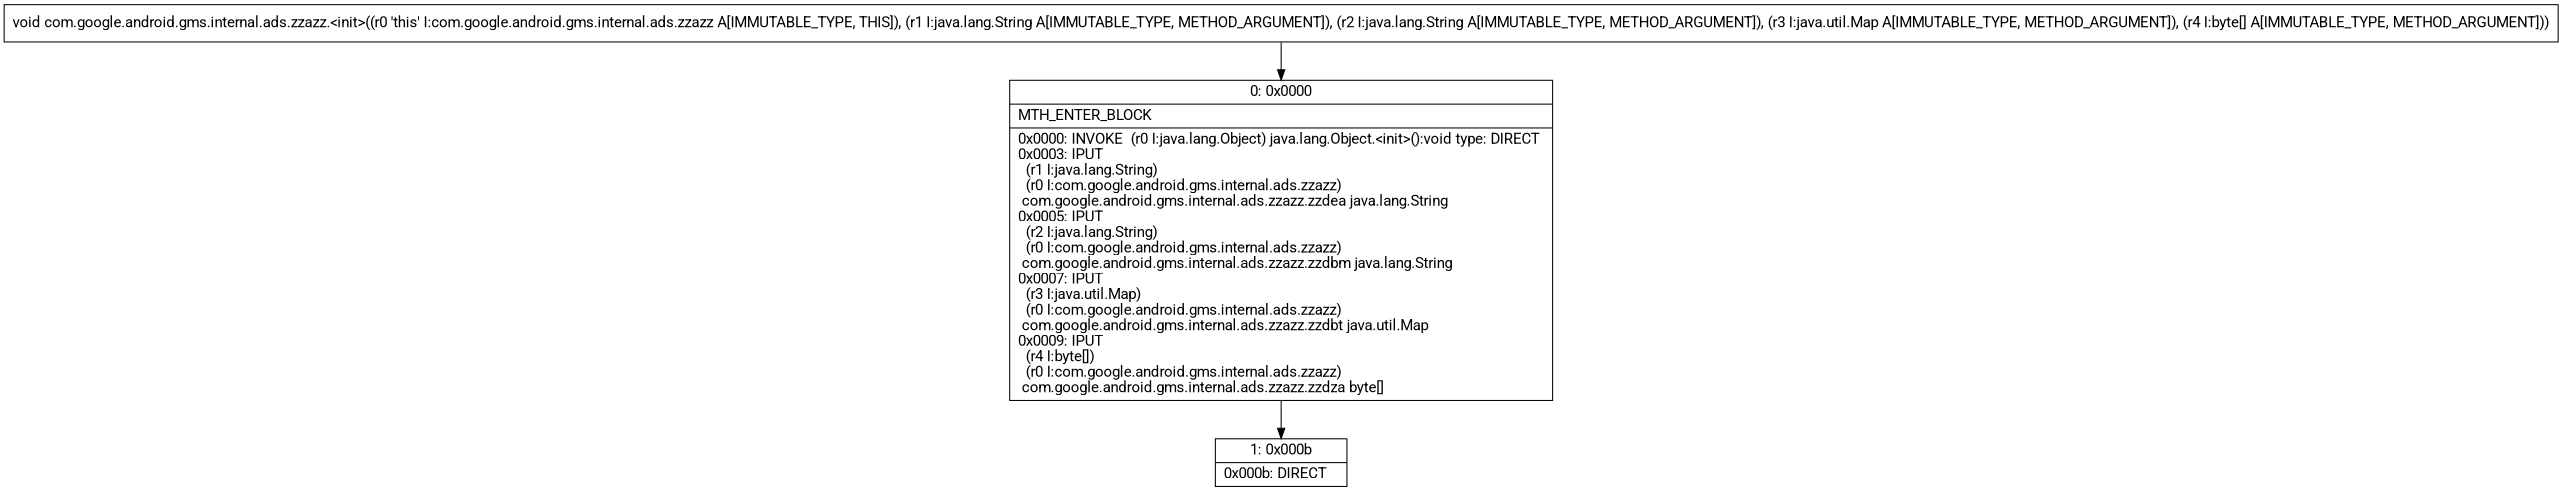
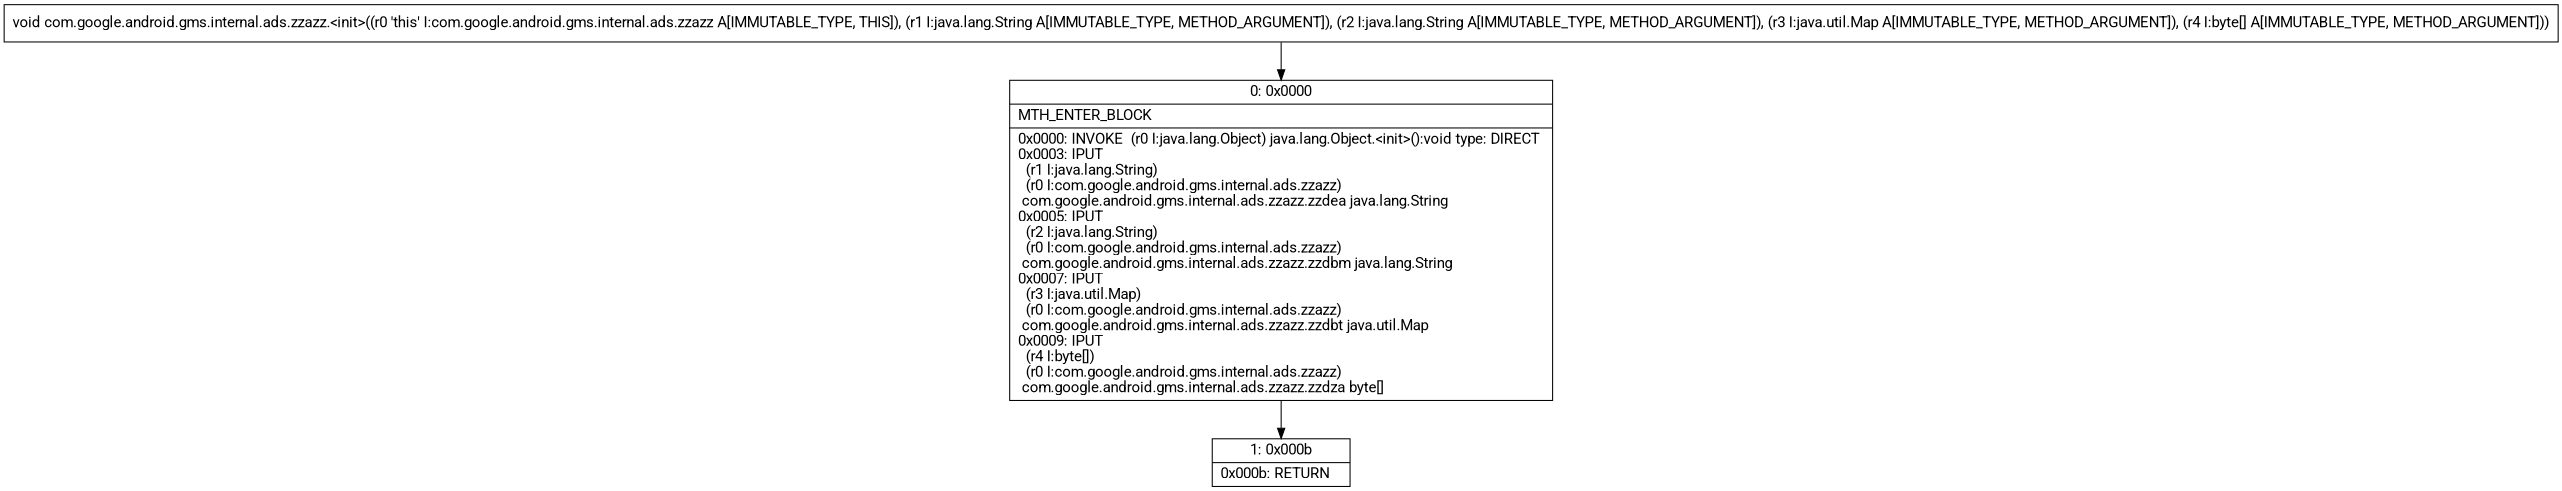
node "1: 0x000b": text "0x000b: DIRECT" -> "0x000b: RETURN"
